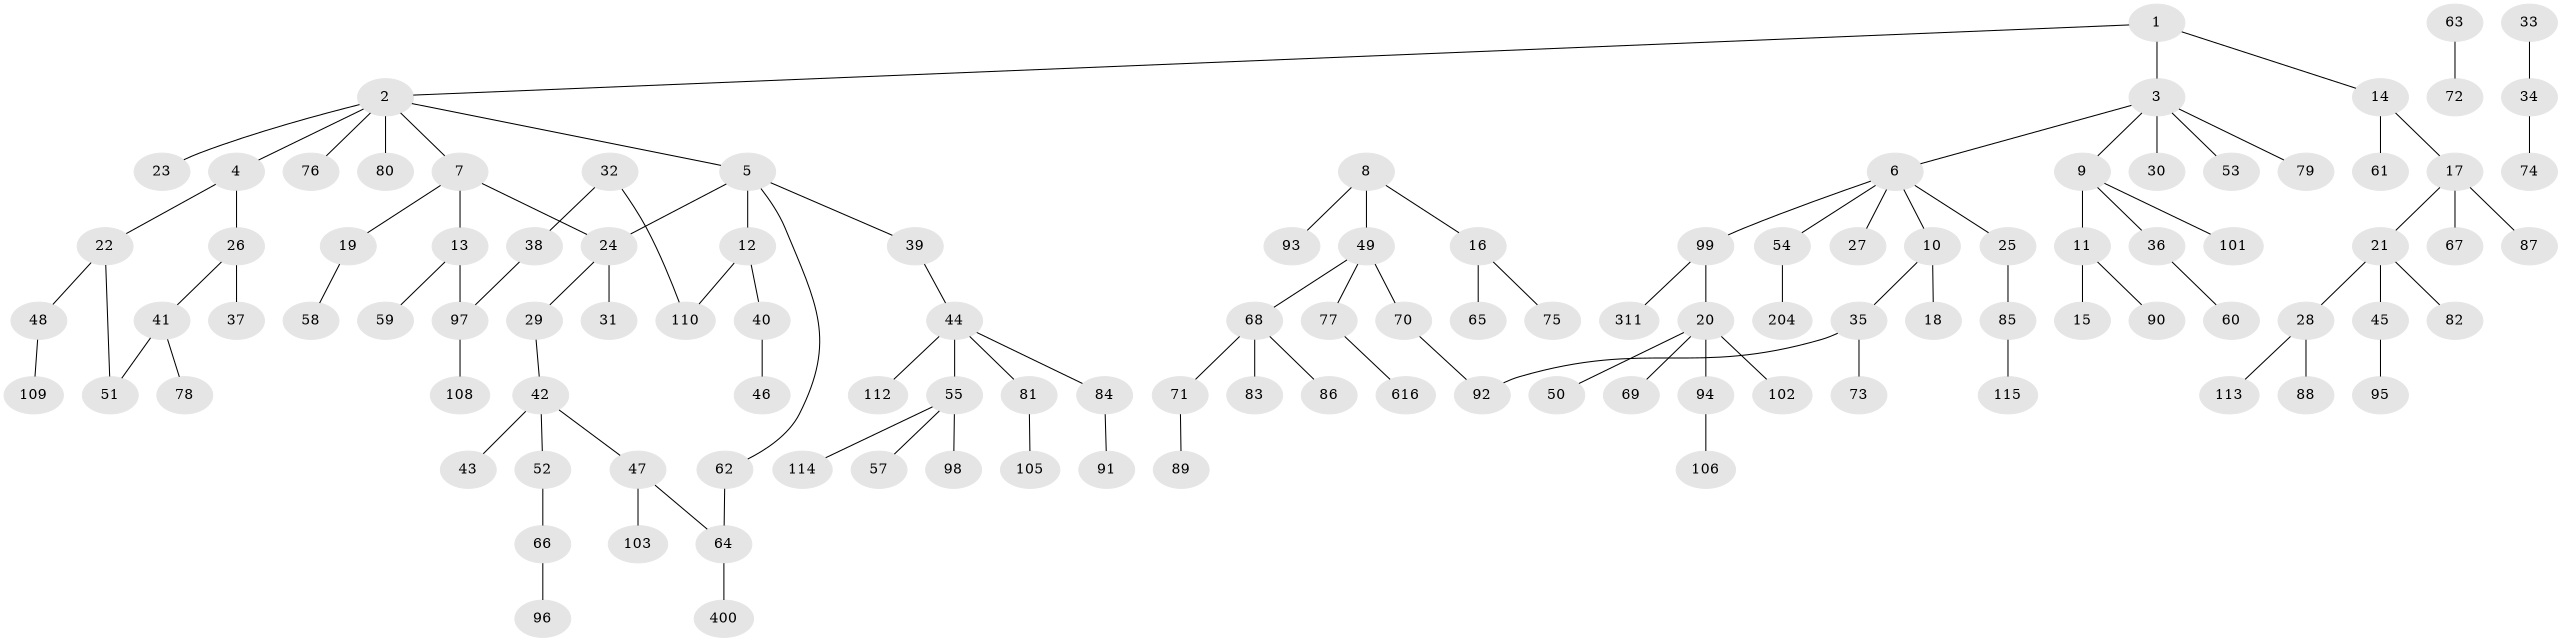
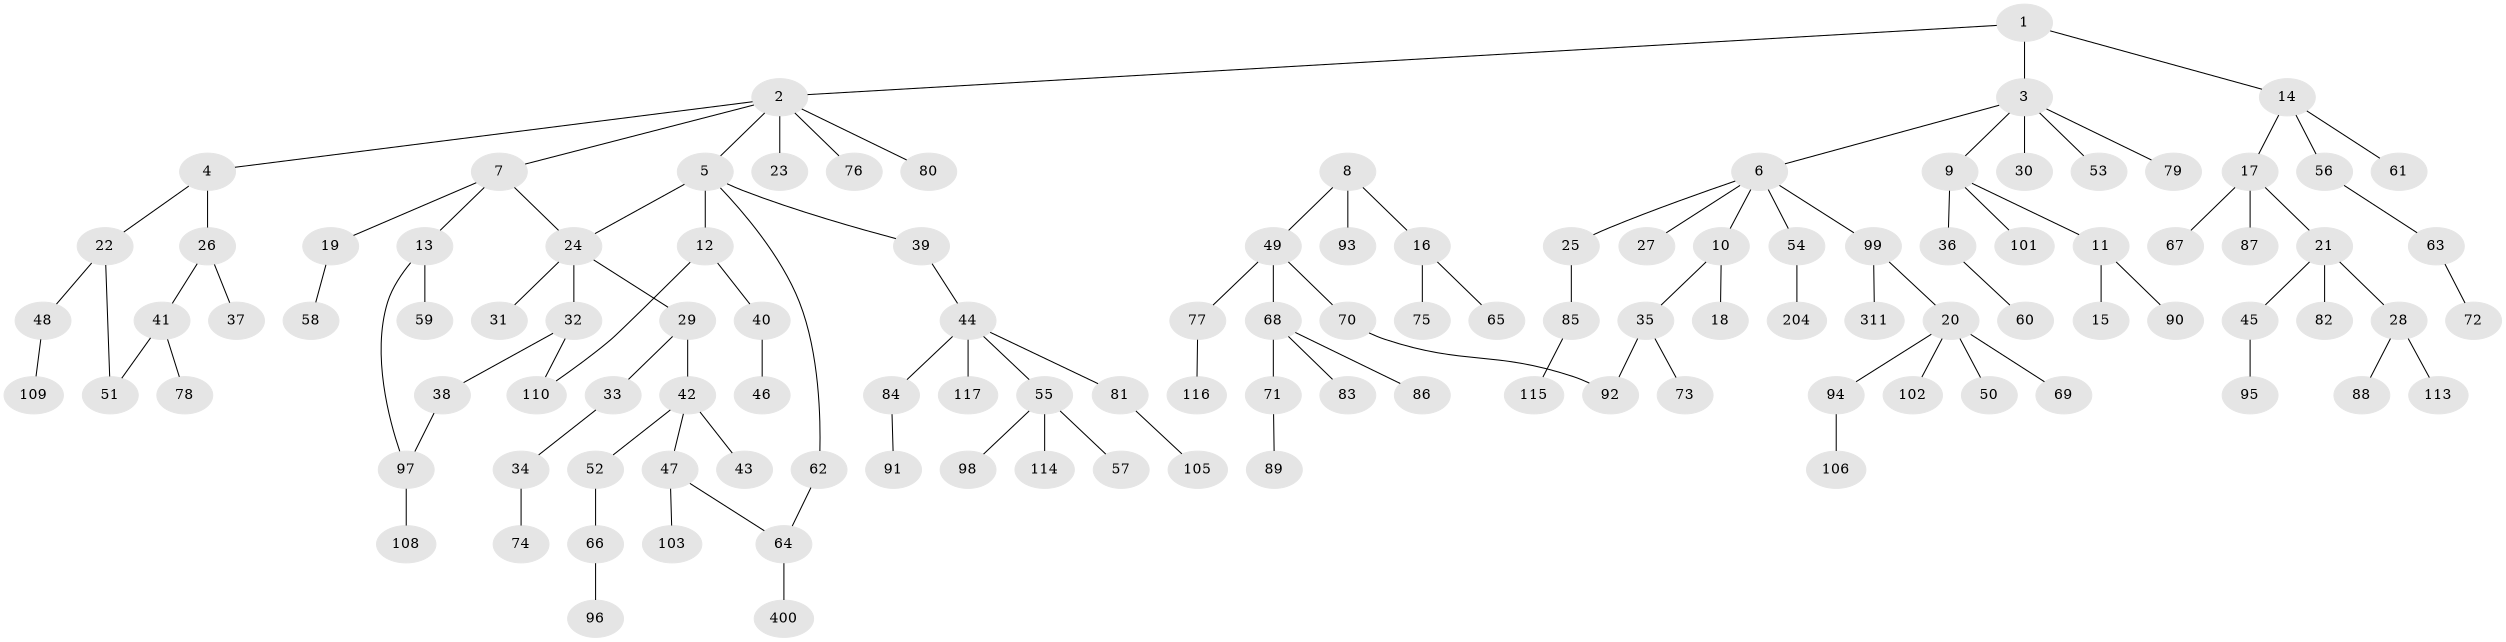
node "56": added
edge "24" -- "32": added
edge "29" -- "33": added
node "112": label "112" -> "117"
node "616": label "616" -> "116"
